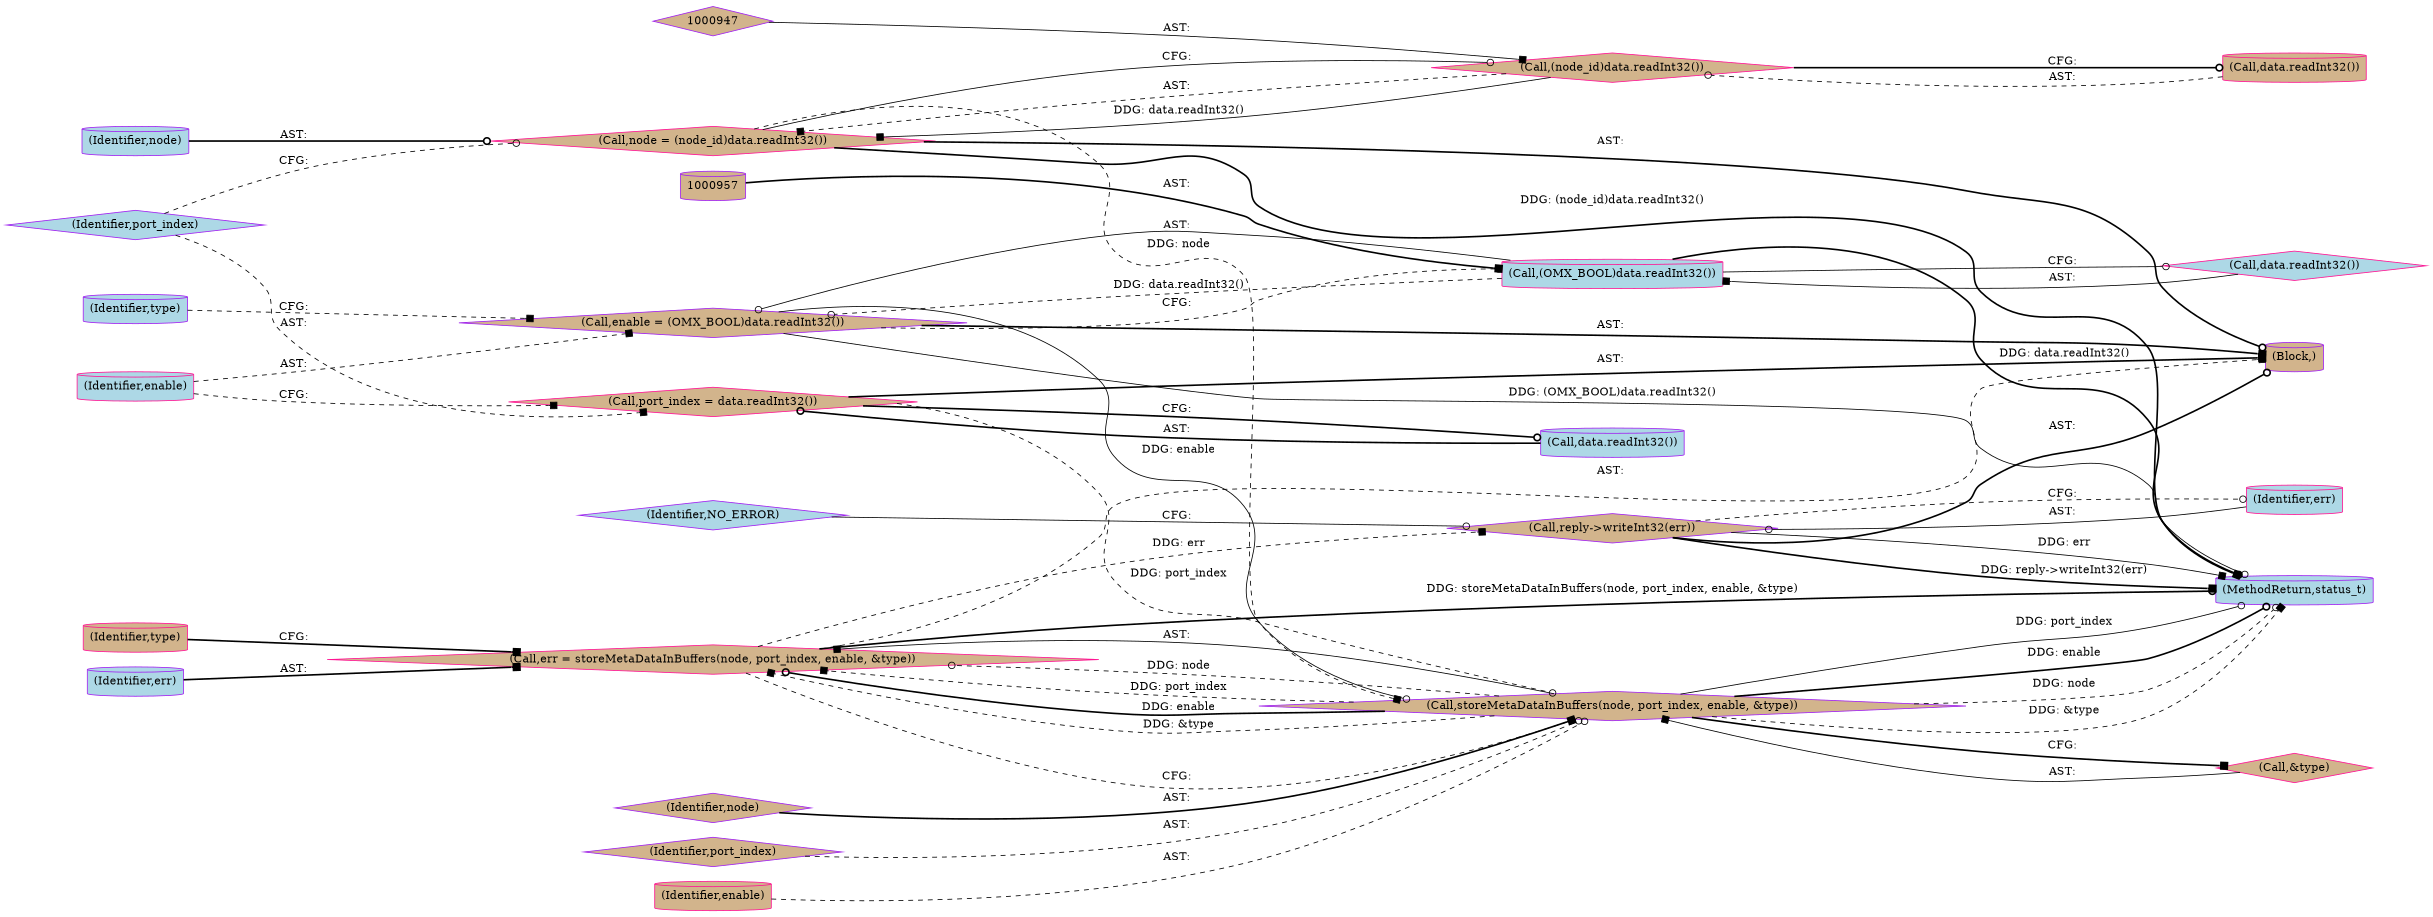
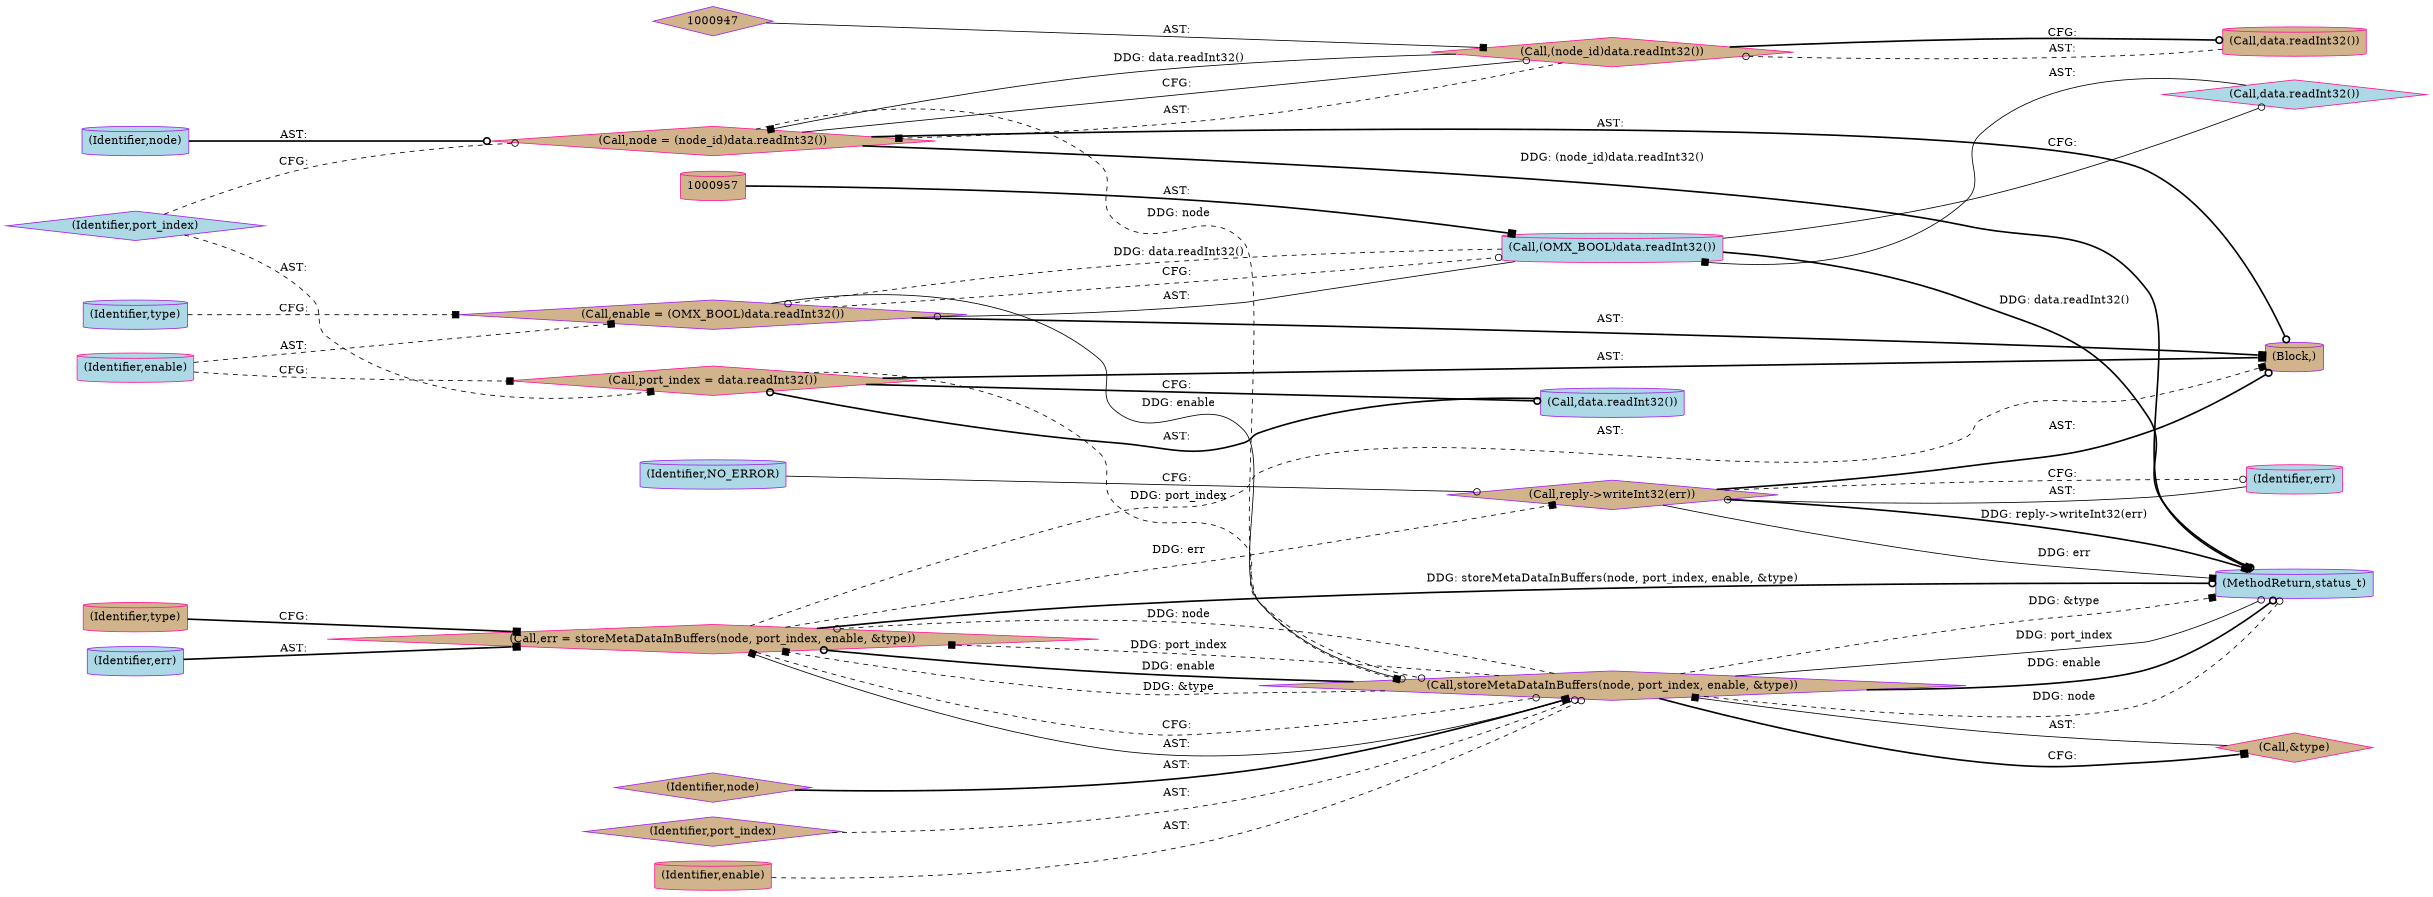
node "1000957": color purple -> deeppink
edge "(Call,enable = (OMX_BOOL)data.readInt32())" -> "(MethodReturn,status_t)": removed, label "DDG: (OMX_BOOL)data.readInt32()"
node "(Identifier,NO_ERROR)": shape diamond -> cylinder
